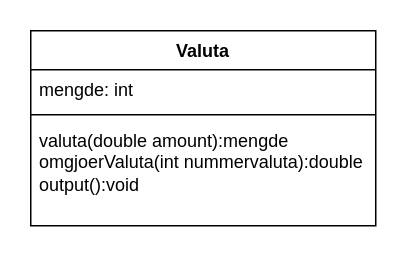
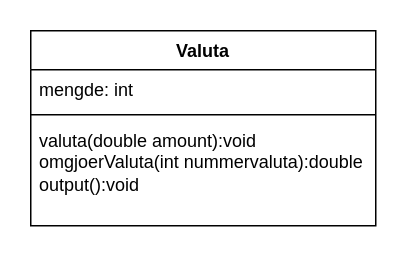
node "valuta(double amount):mengde omgjoerValuta(int nummervaluta):double output():void": label "valuta(double amount):mengde omgjoerValuta(int nummervaluta):double output():void" -> "valuta(double amount):void omgjoerValuta(int nummervaluta):double output():void"
